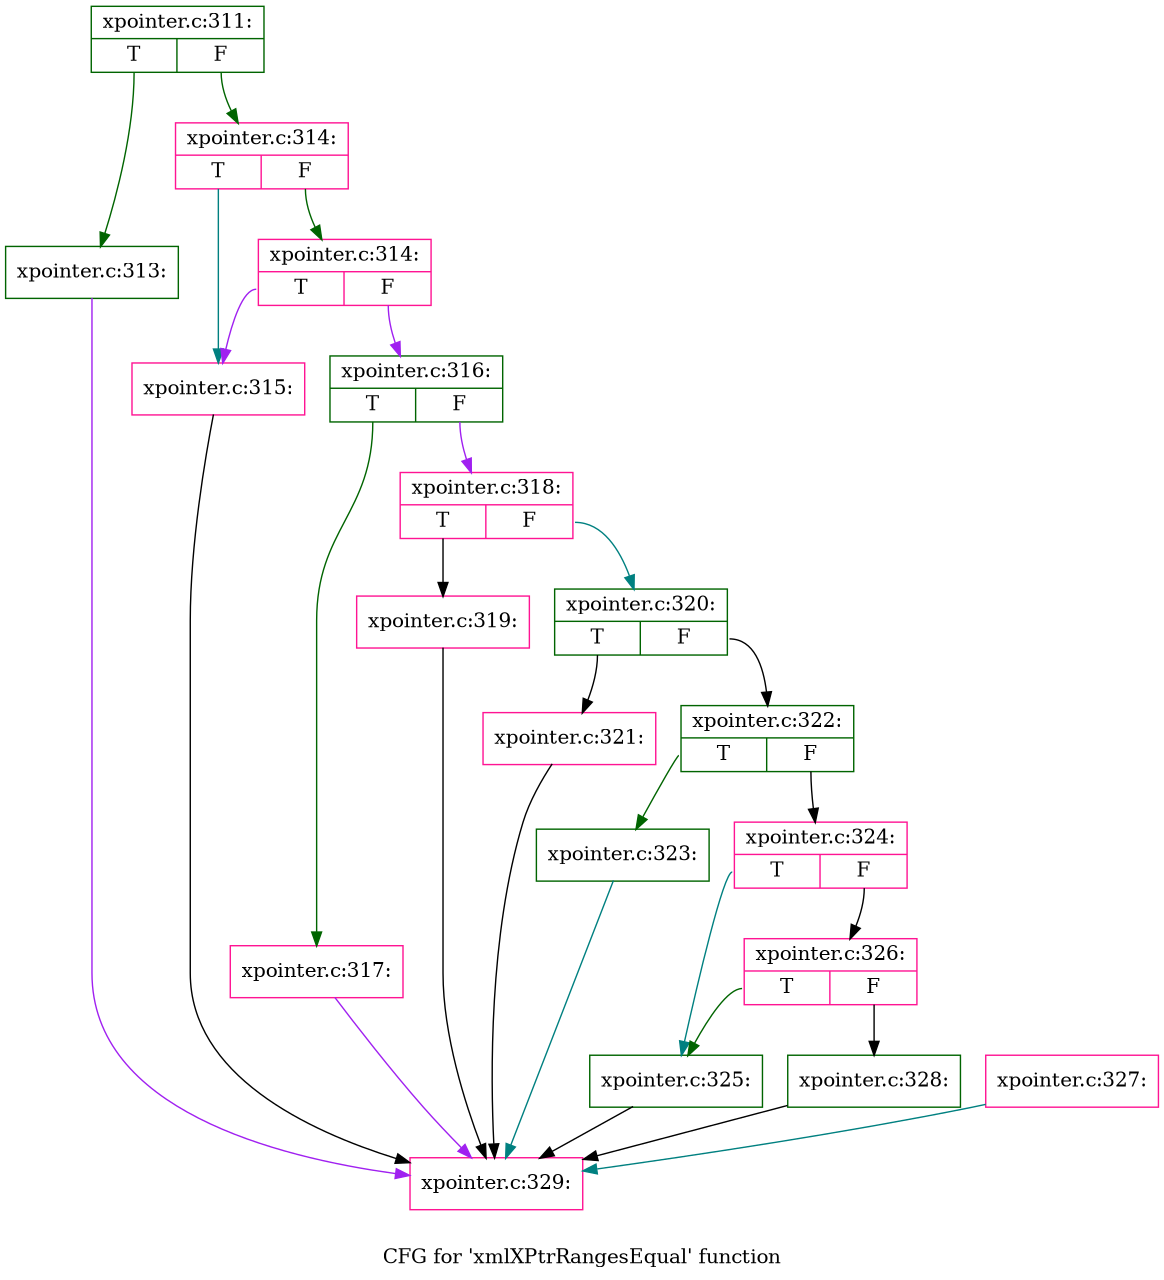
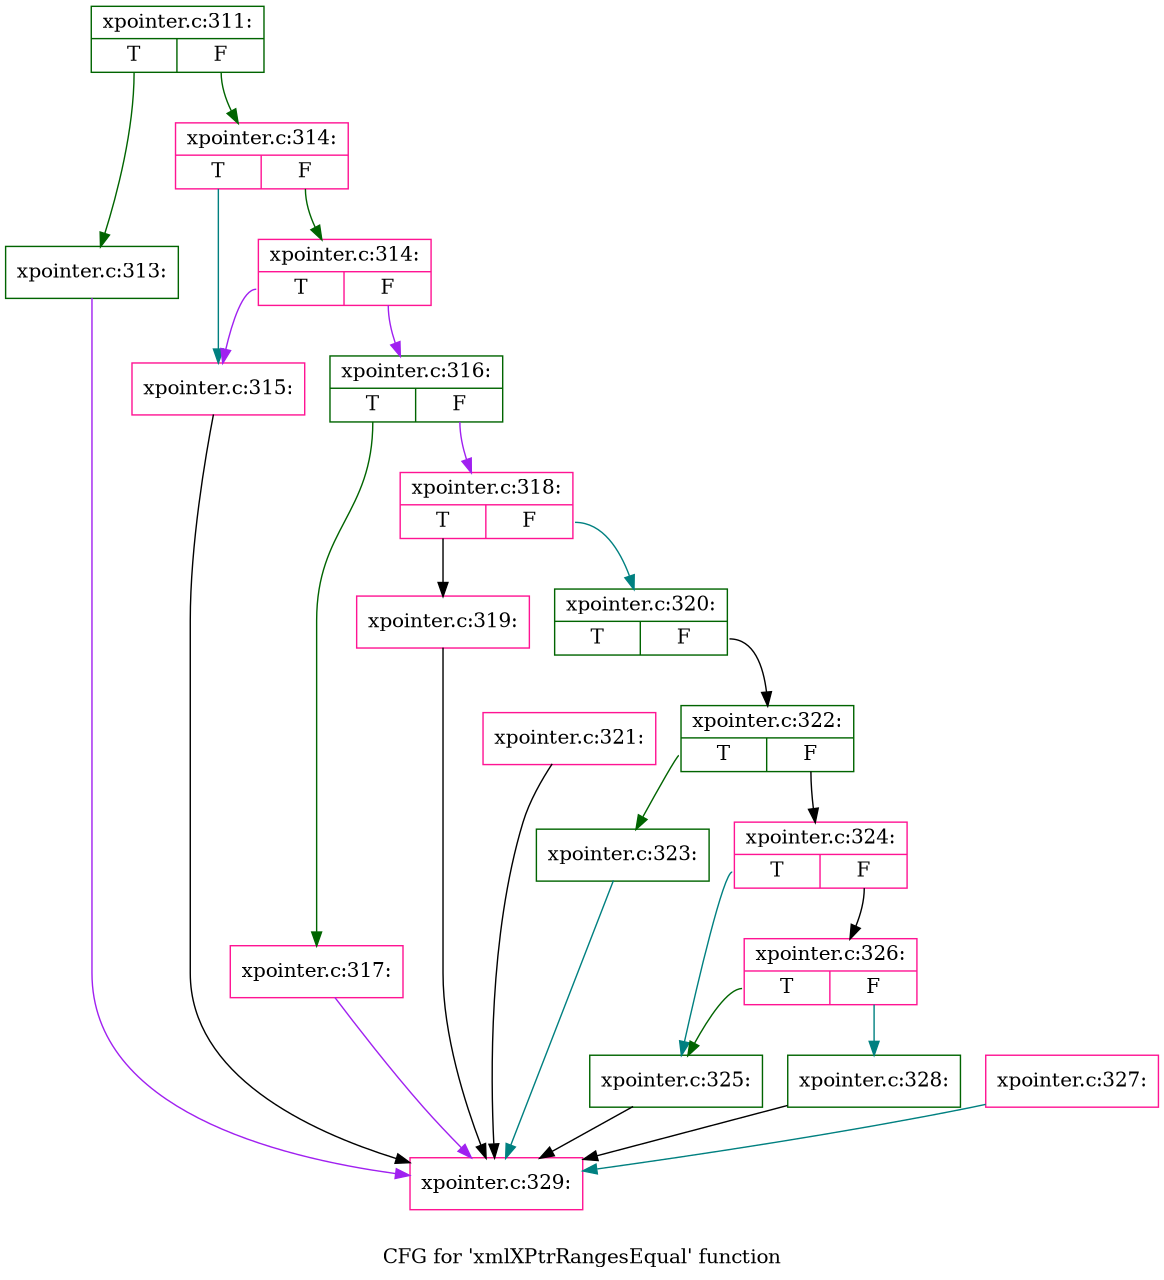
edge "xpointer.c:320:" -> "xpointer.c:321:": removed
edge "xpointer.c:326:" -> "xpointer.c:328:": color black -> teal
